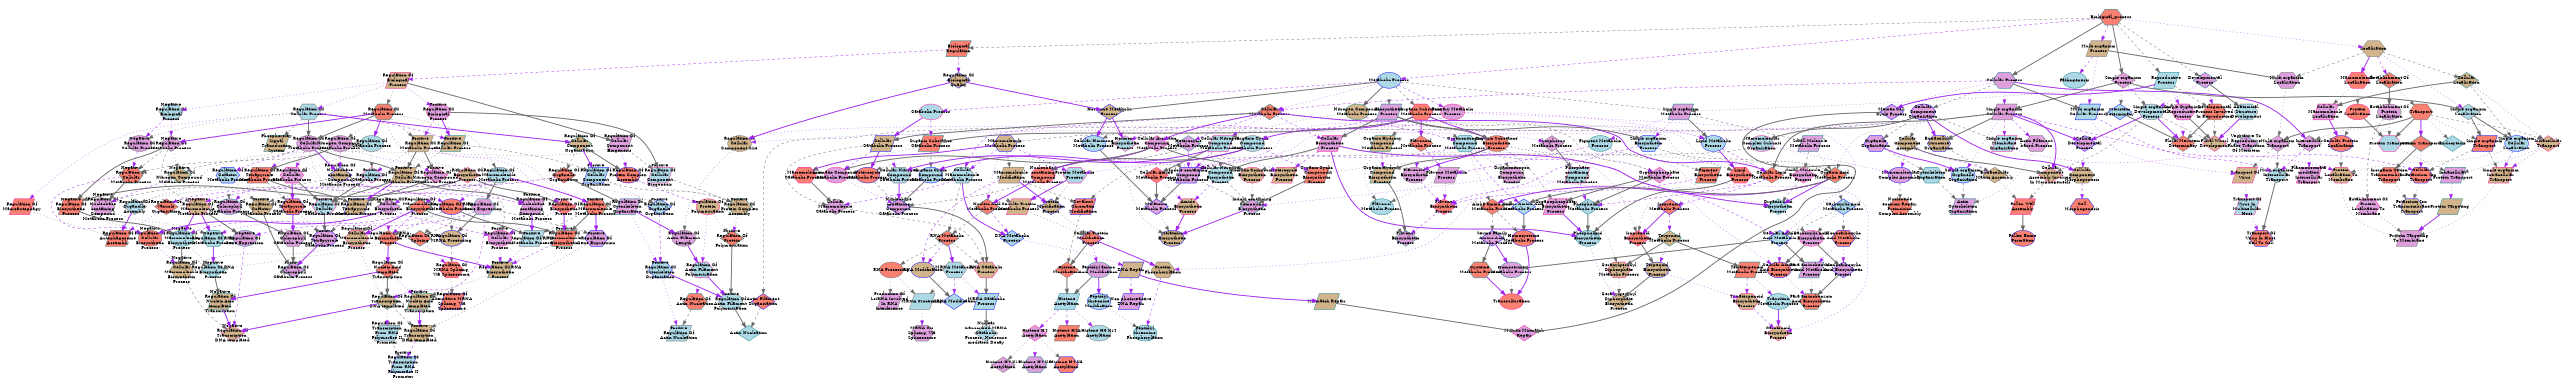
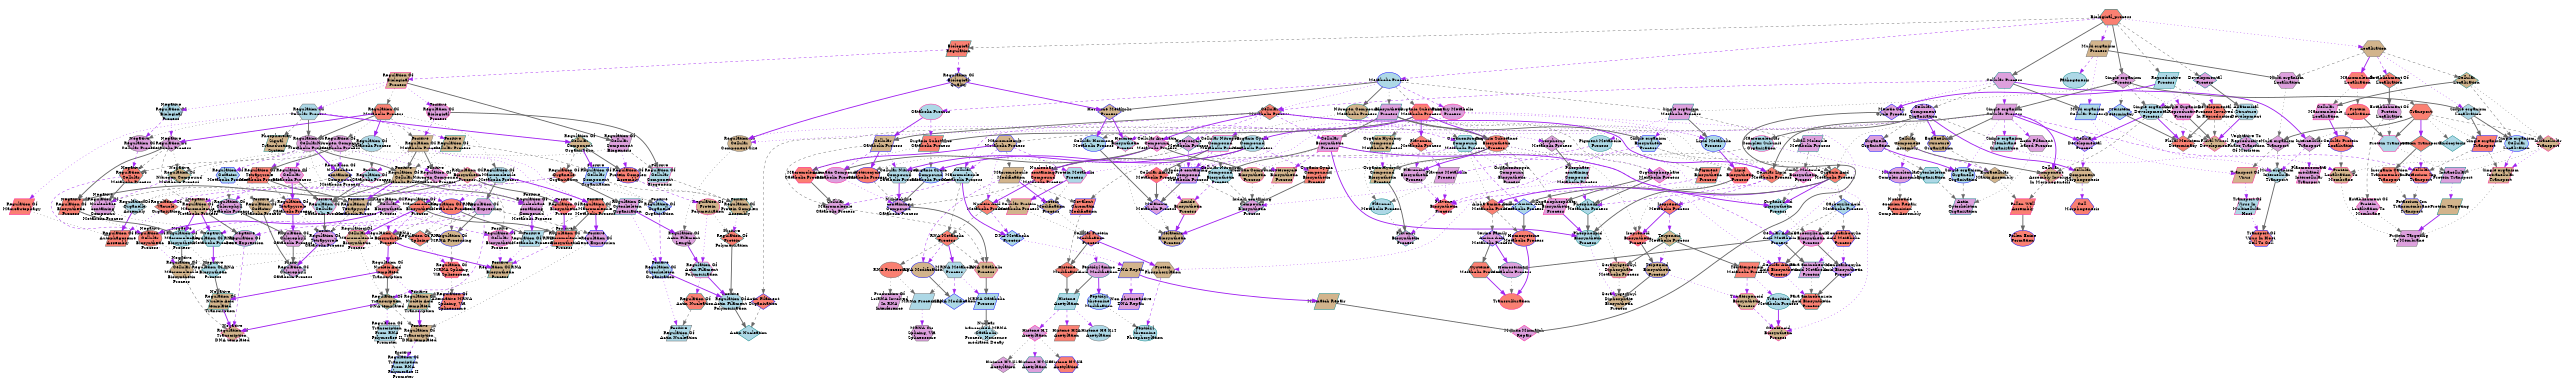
edge "Positive Regulation Of Biological Process" -> "Positive Regulation Of Cellular Process": removed
edge "Multi organism Cellular Process" -> "Multi organism Intercellular Transport": style dashed -> dotted
